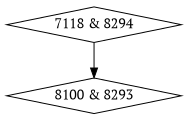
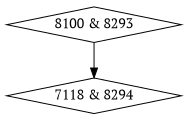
edge "7118 & 8294" -> "8100 & 8293": reversed
